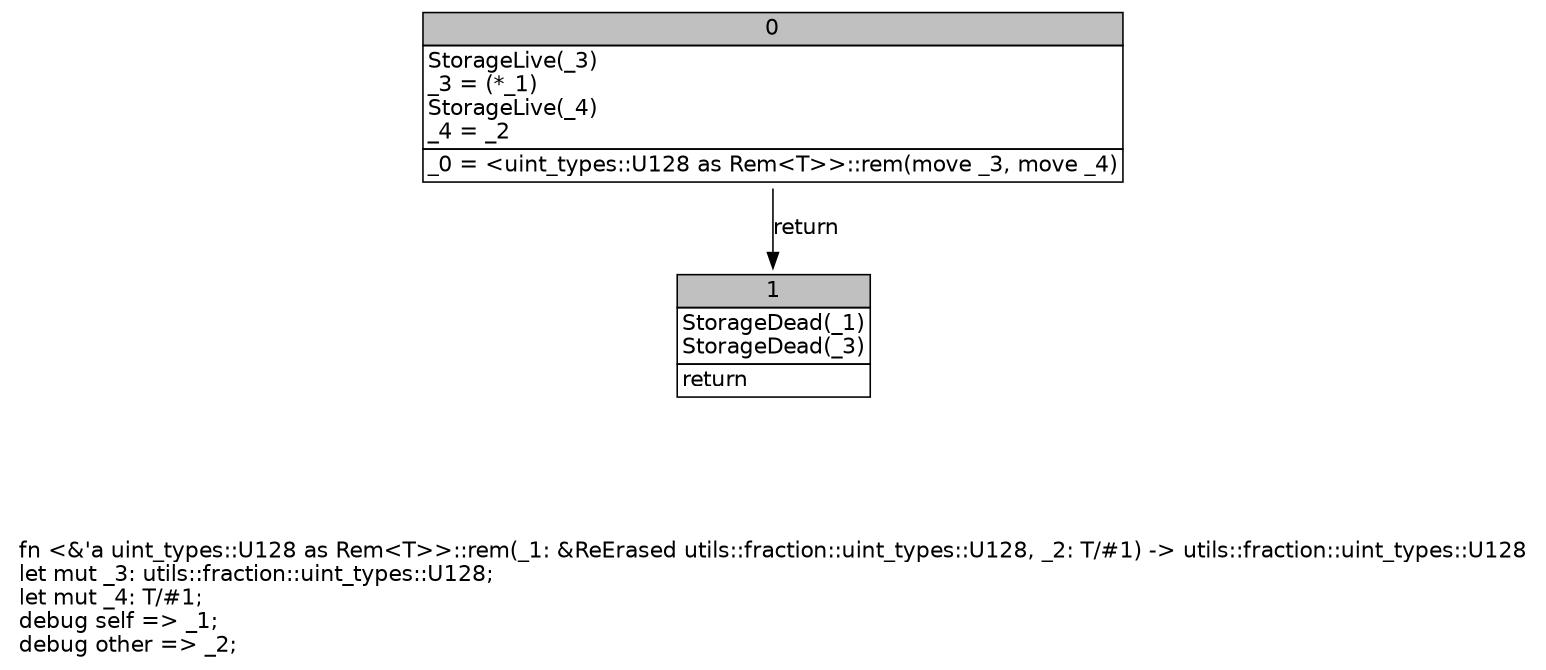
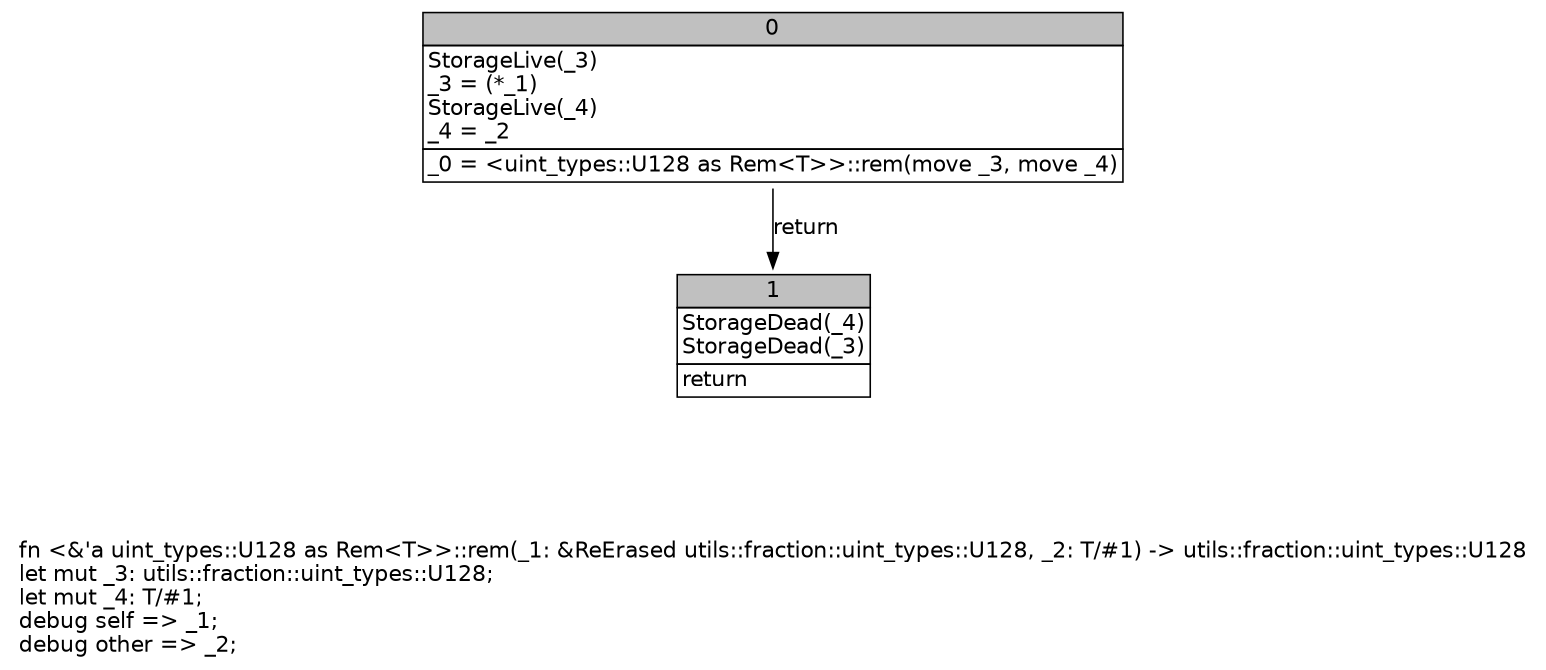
node "1": text "StorageDead(_1)" -> "StorageDead(_4)"
